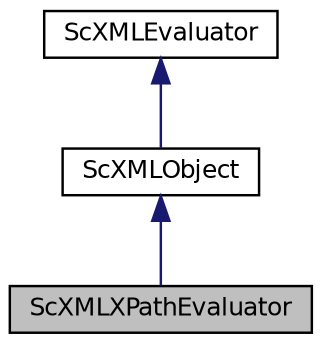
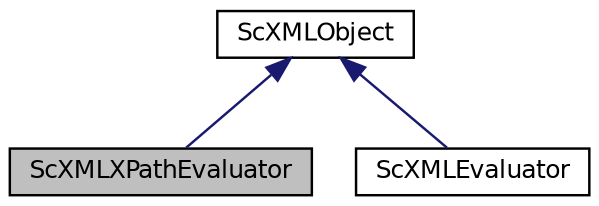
edge "ScXMLObject" -> "ScXMLEvaluator": reversed
